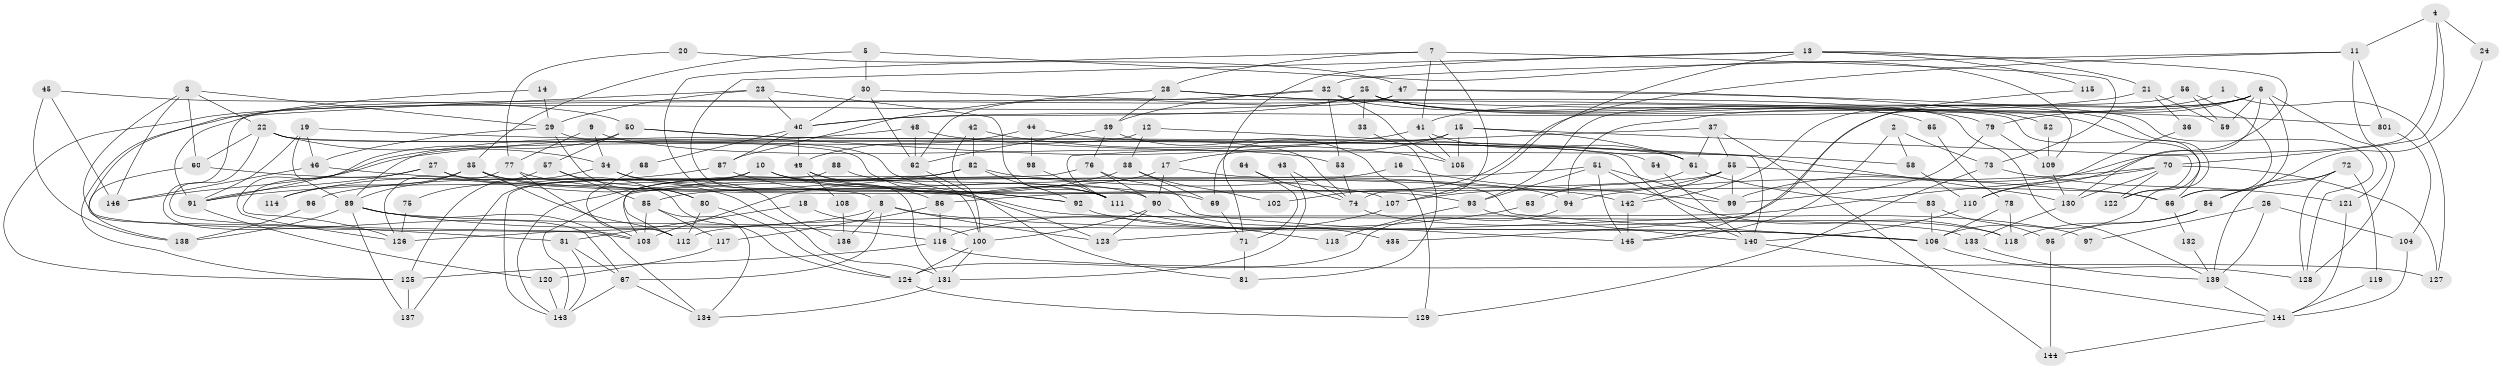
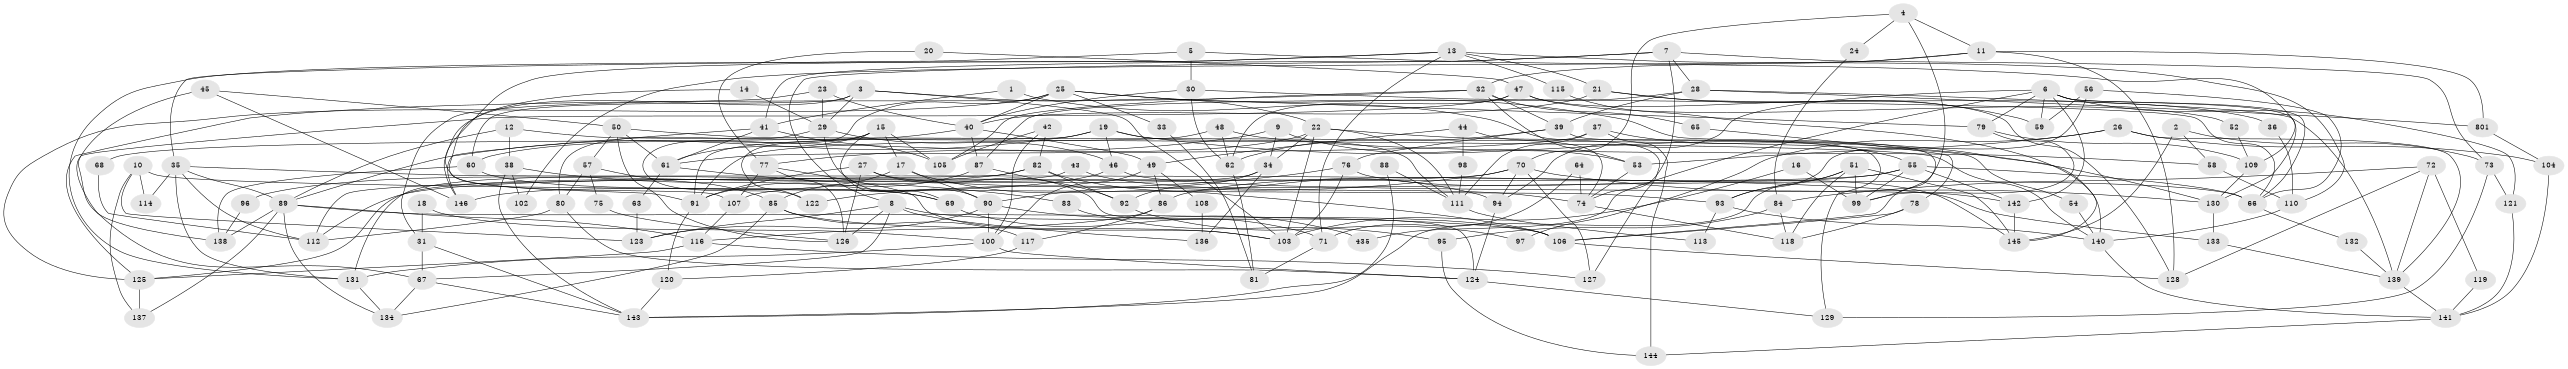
edge "23" -- "111": now "19" -- "111"
edge "26" -- "53": added
edge "83" -- "106": removed
